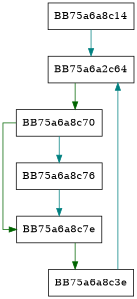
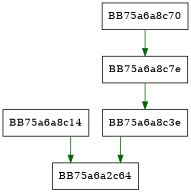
edge "BB75a6a8c14" -> "BB75a6a2c64": color teal -> darkgreen
edge "BB75a6a2c64" -> "BB75a6a8c70": removed
node "BB75a6a8c76": removed
edge "BB75a6a8c3e" -> "BB75a6a2c64": color teal -> darkgreen
